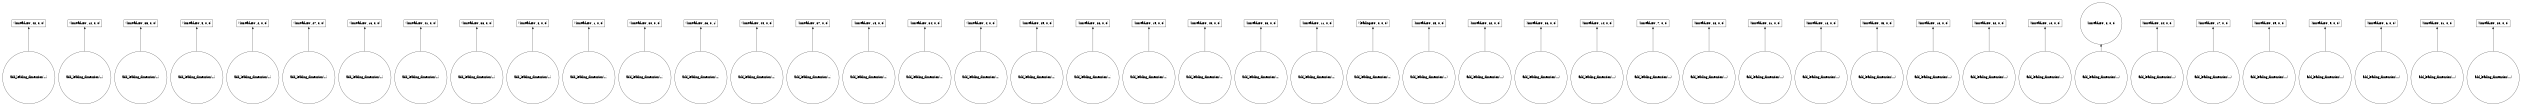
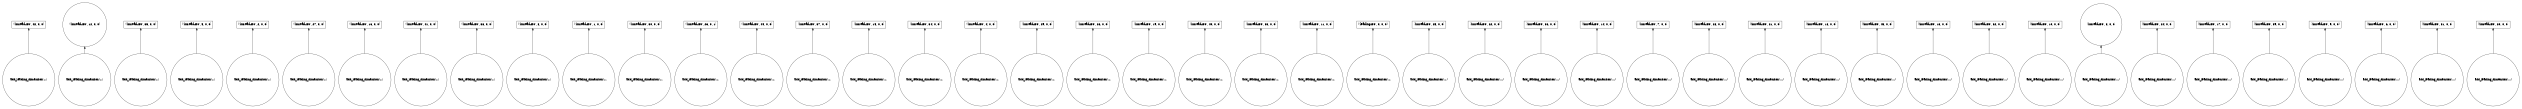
node "('imread-#0', 12, 0, 0)": shape box -> circle
